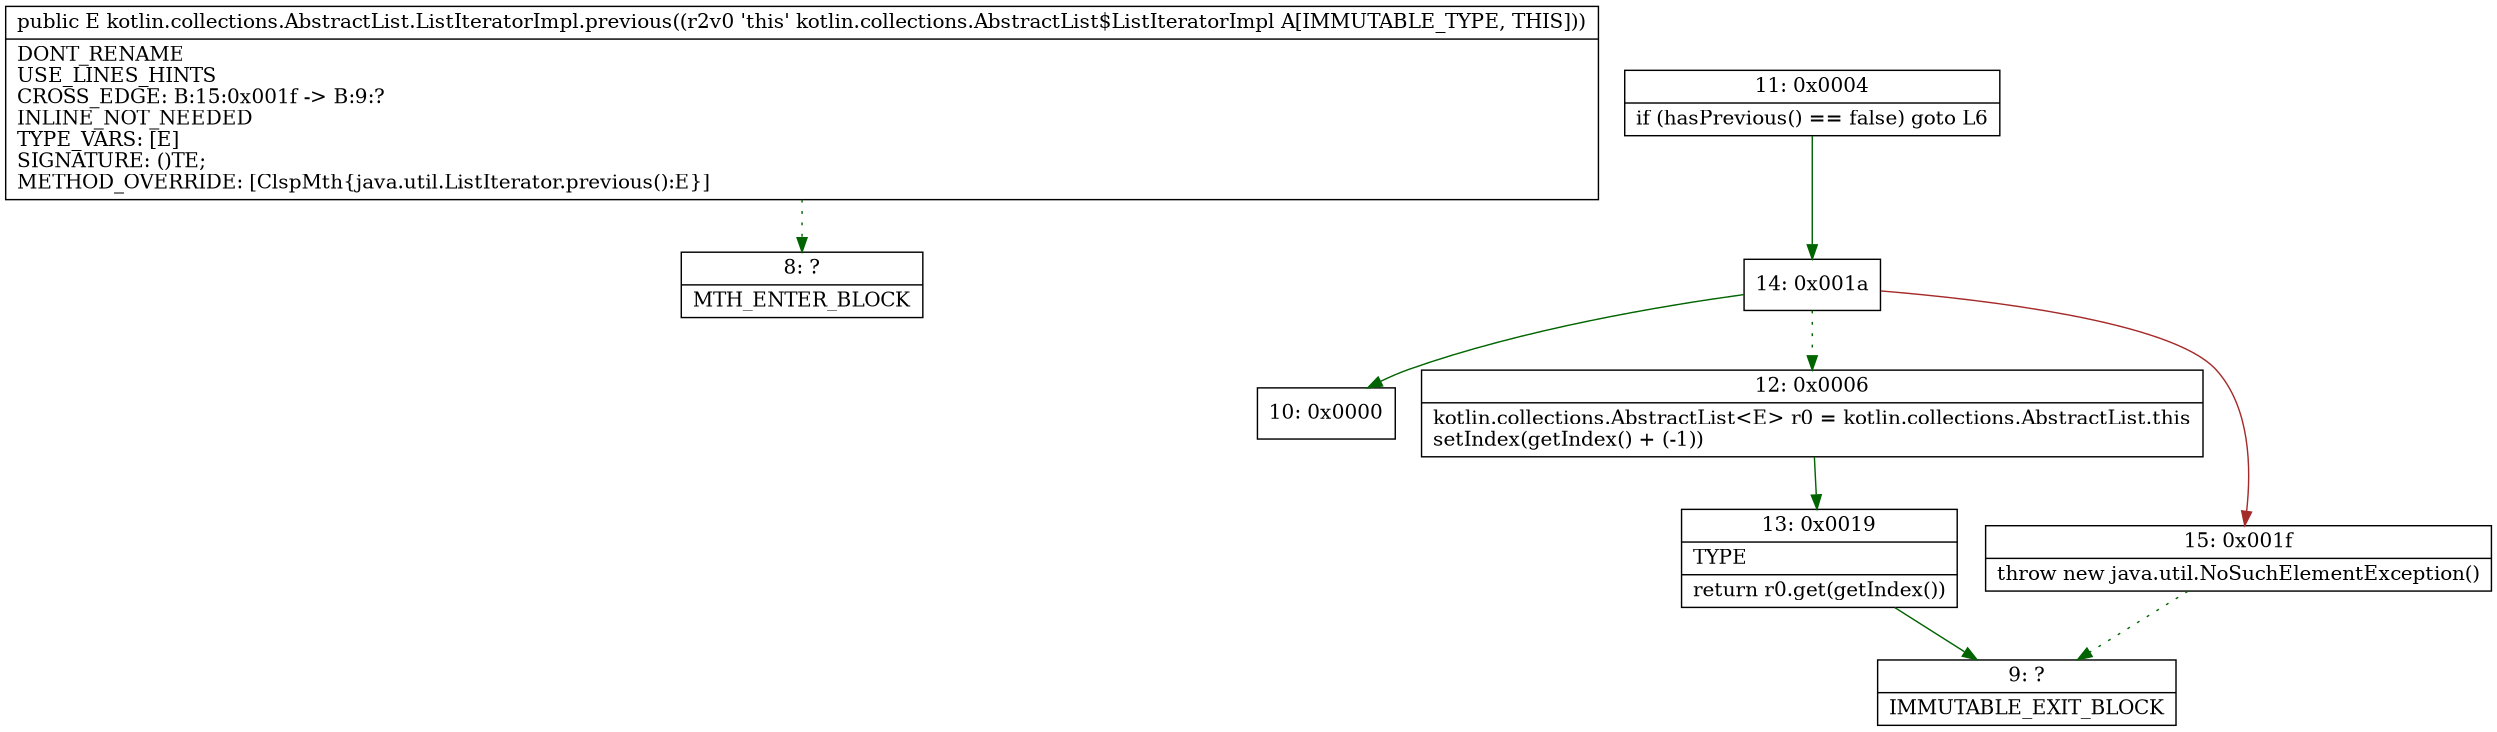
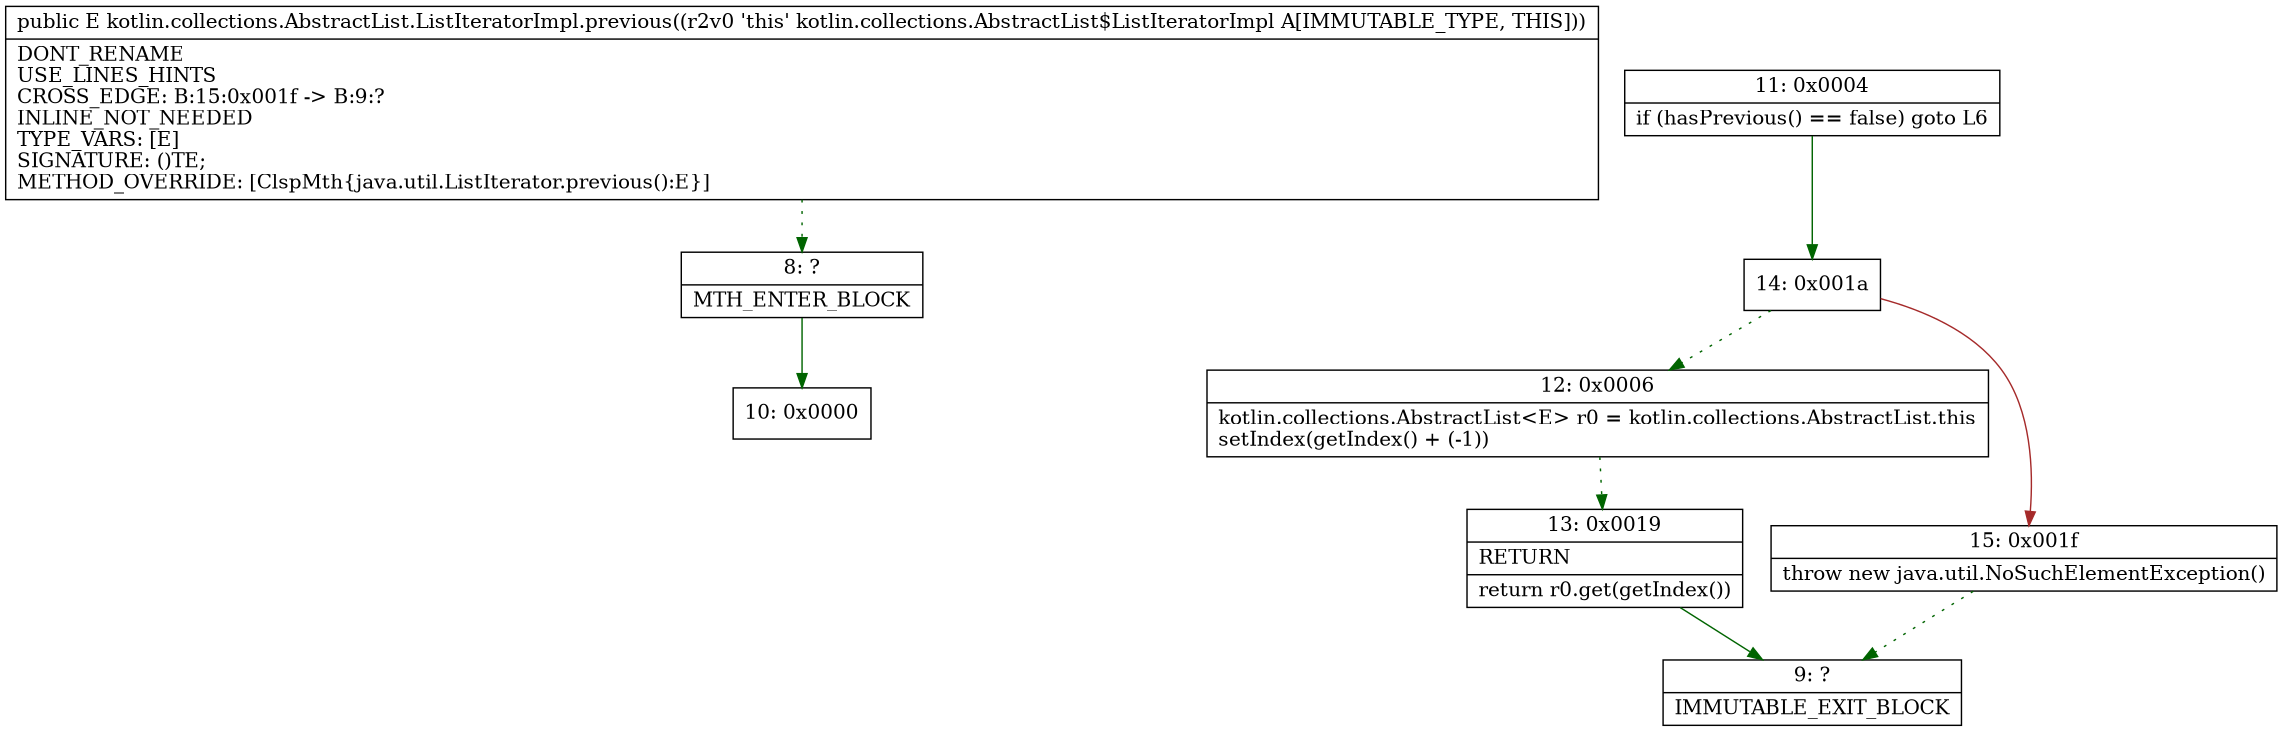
edge "14: 0x001a" -> "10: 0x0000": now "8: ?" -> "10: 0x0000"
edge "12: 0x0006" -> "13: 0x0019": style solid -> dotted
node "13: 0x0019": text "TYPE" -> "RETURN"
